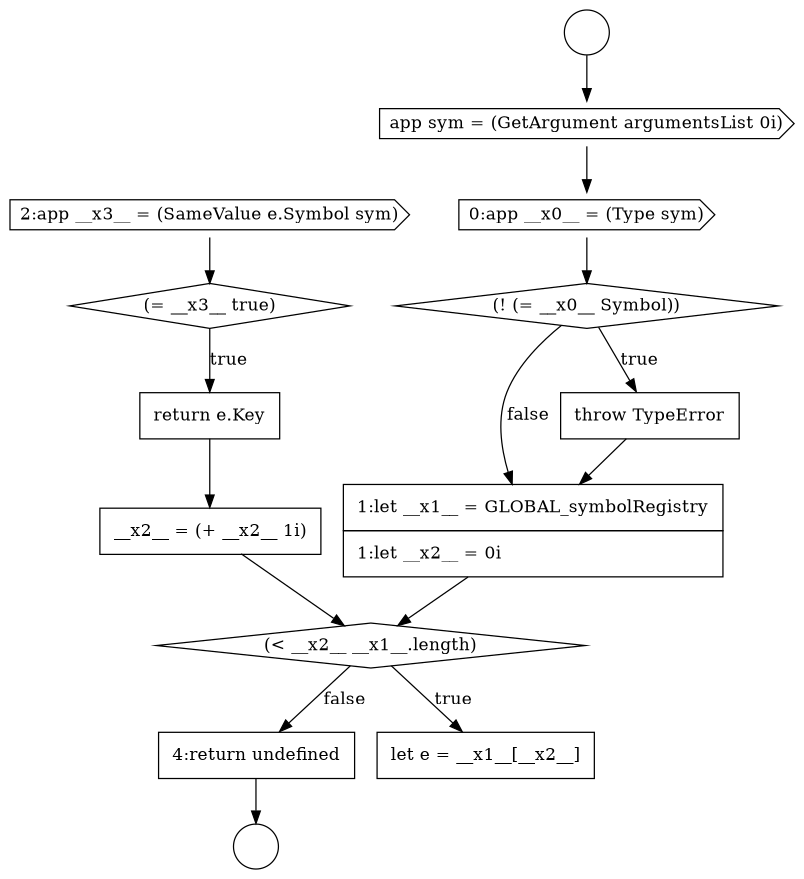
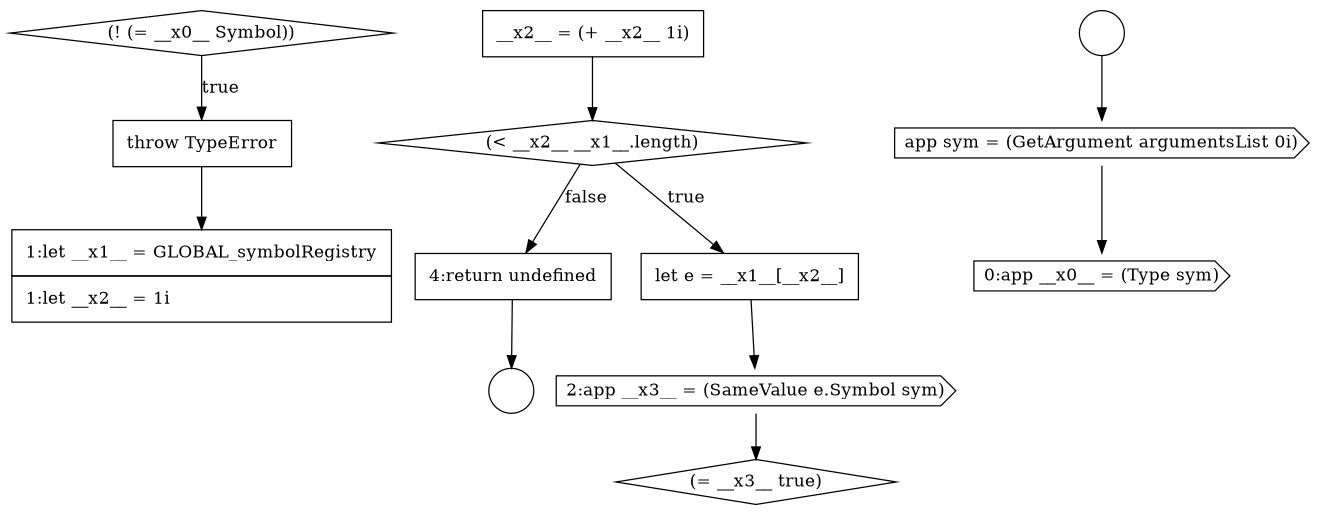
edge "0:app __x0__ = (Type sym)" -> "(! (= __x0__ Symbol))": removed
edge "let e = __x1__[__x2__]" -> "2:app __x3__ = (SameValue e.Symbol sym)": added
edge "(! (= __x0__ Symbol))" -> "1:let __x1__ = GLOBAL_symbolRegistry": removed, label "false"
node "return e.Key": removed
node "1:let __x1__ = GLOBAL_symbolRegistry": text "1:let __x2__ = 0i" -> "1:let __x2__ = 1i"
edge "1:let __x1__ = GLOBAL_symbolRegistry" -> "(< __x2__ __x1__.length)": removed
